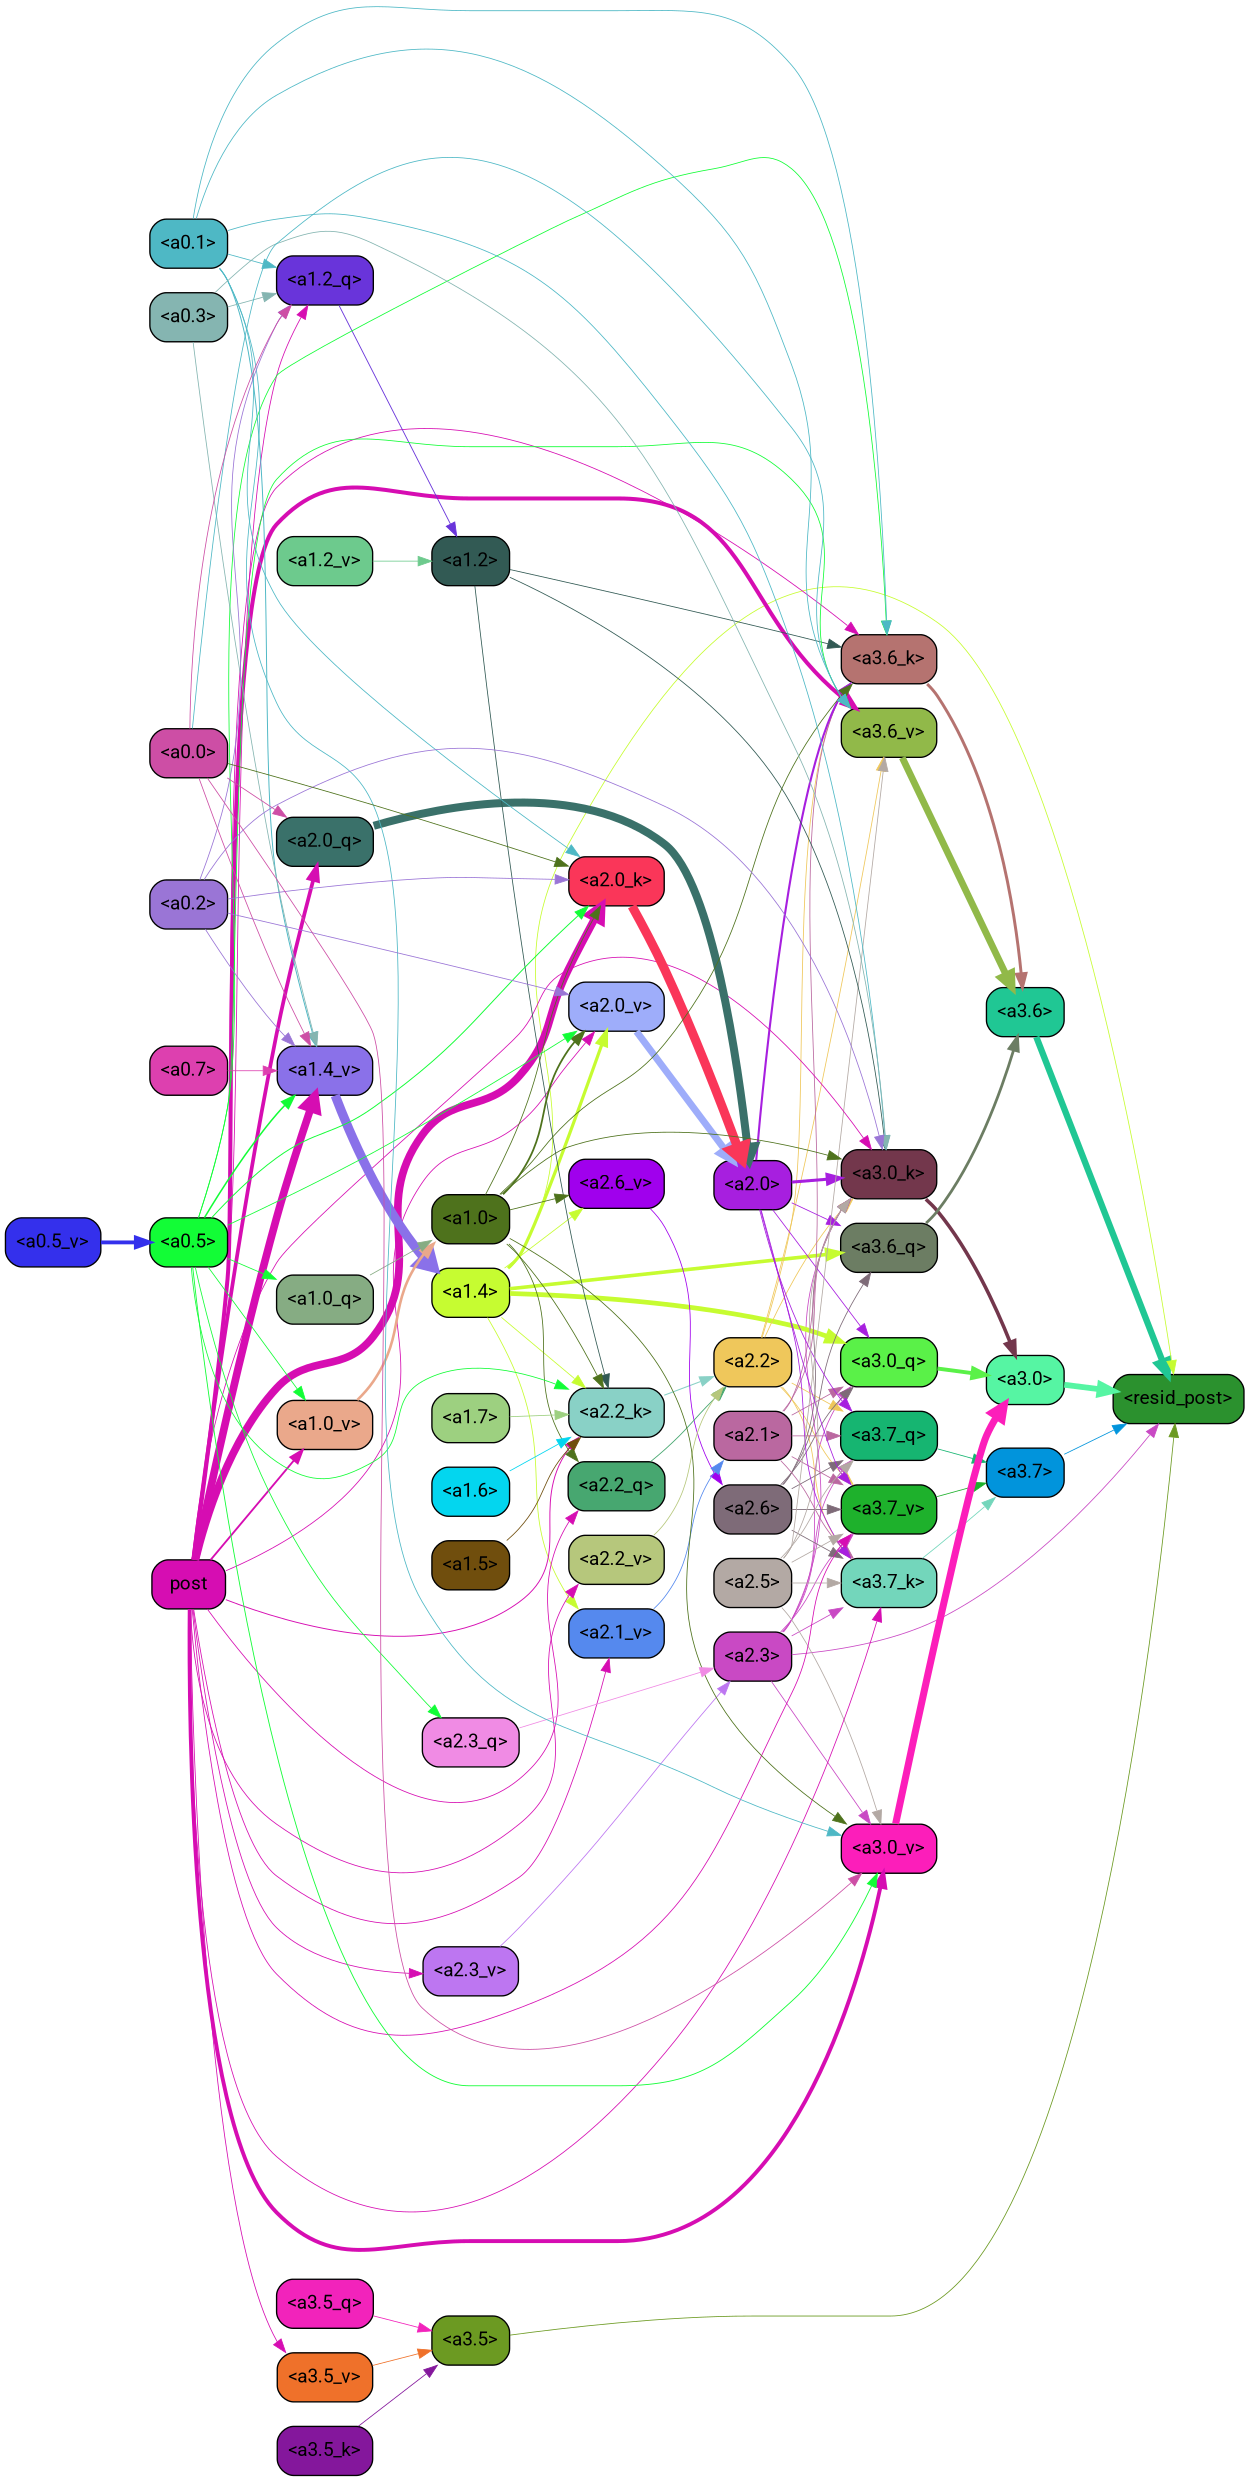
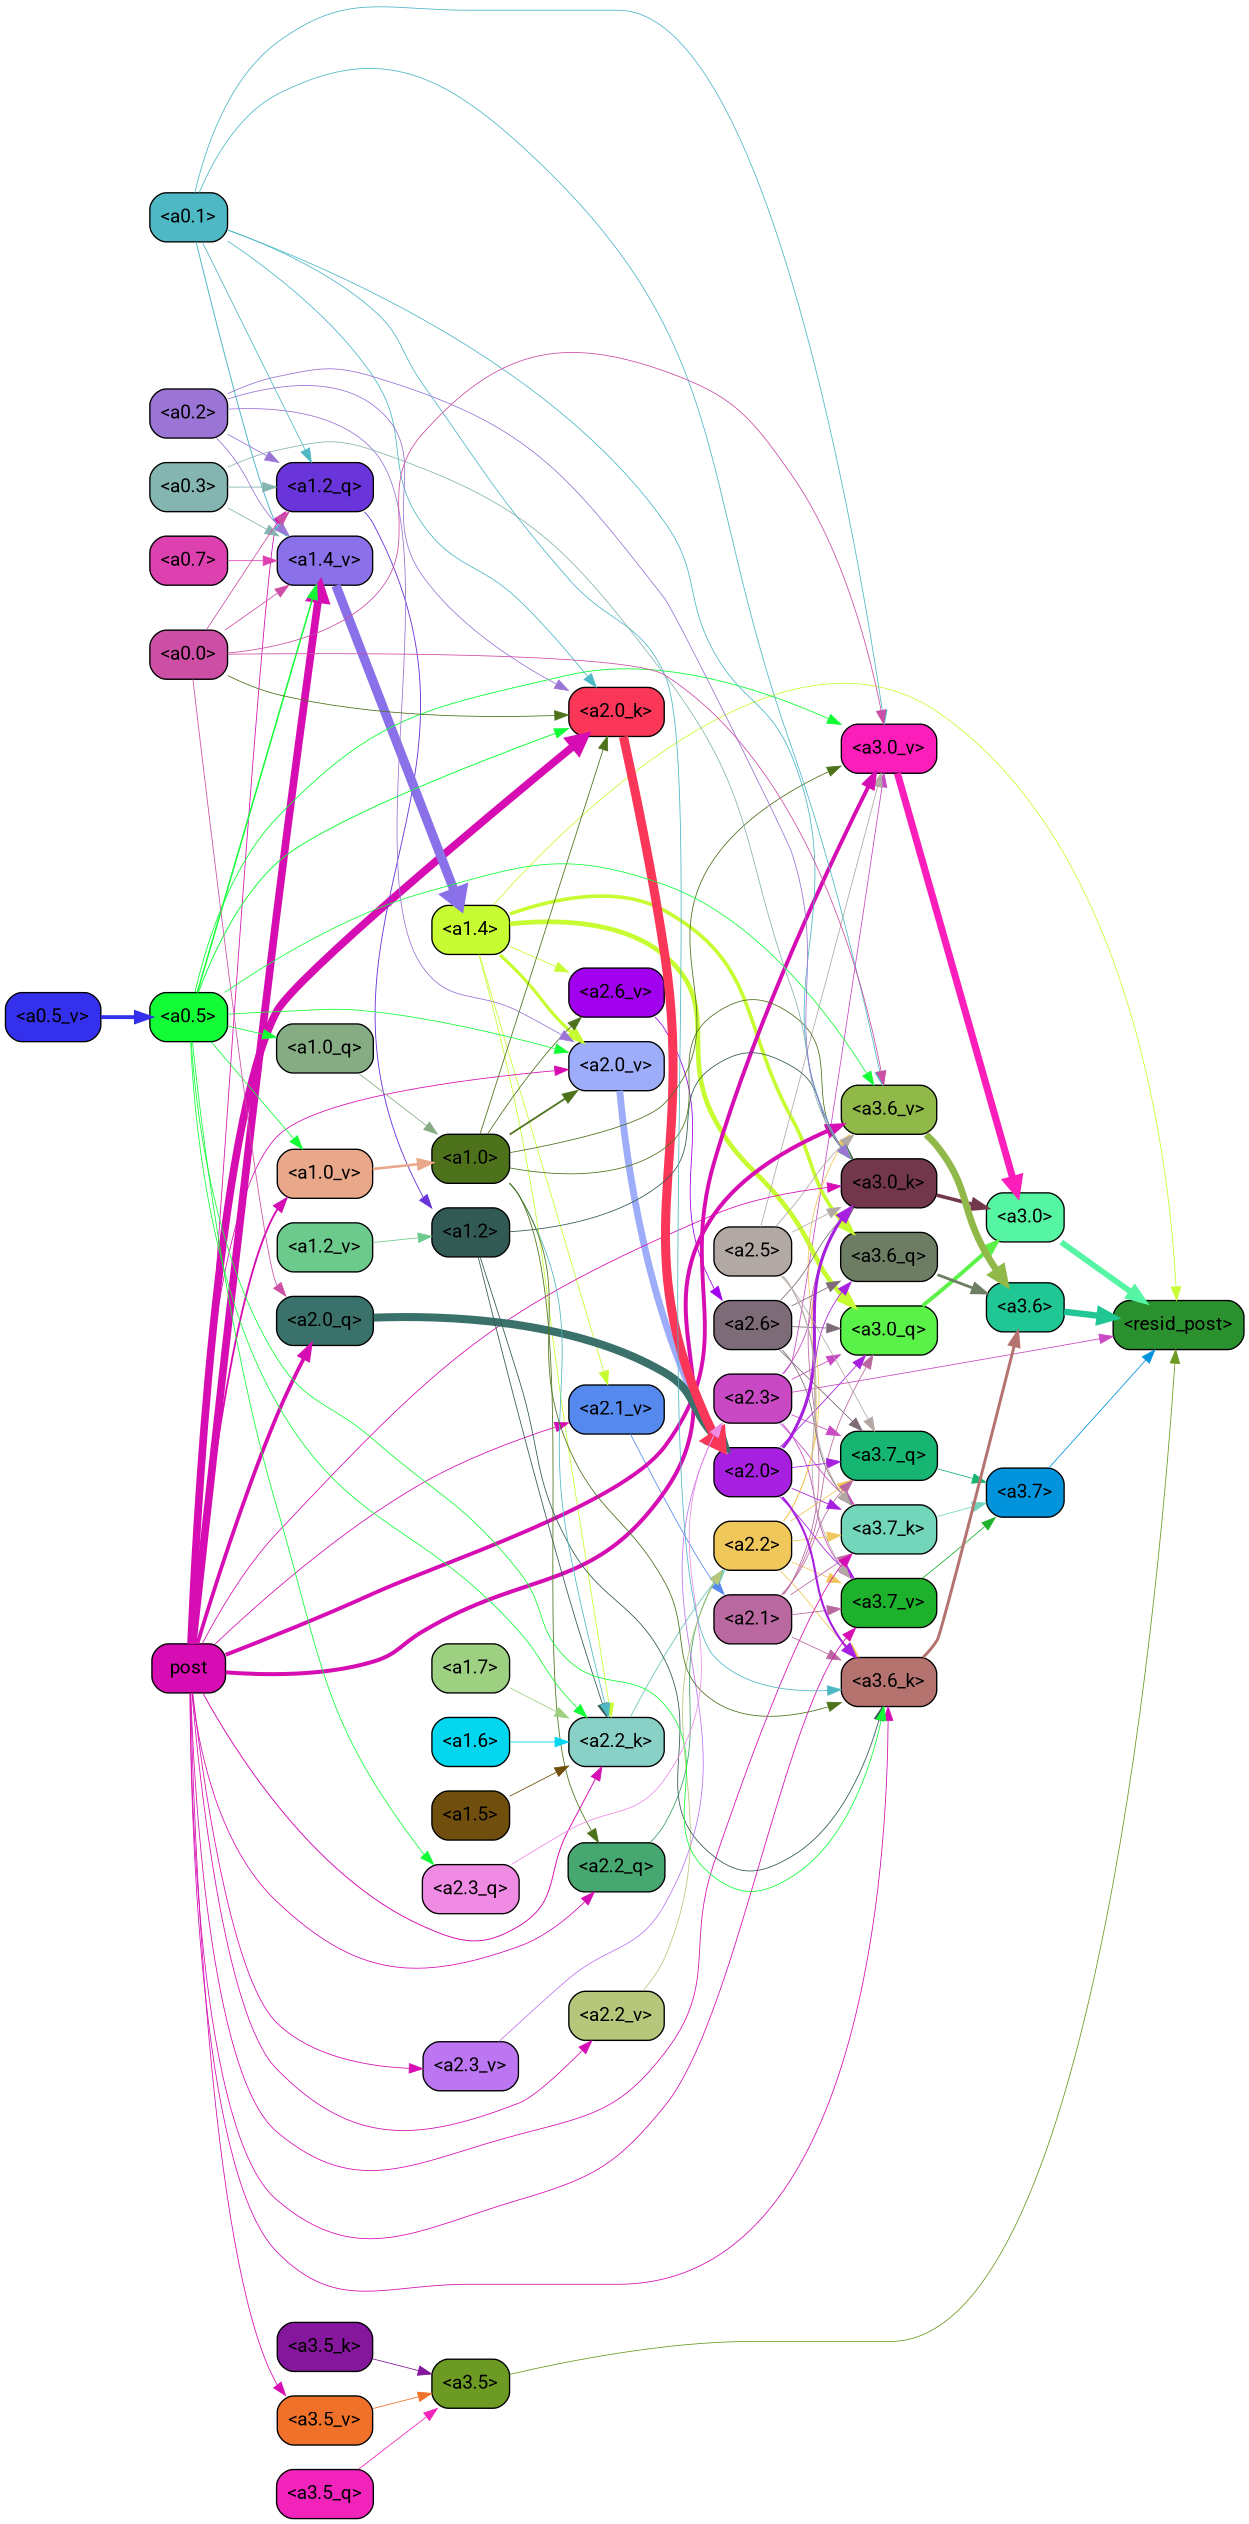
edge "<a0.0>" -> "<a3.6_v>": color #4eb8c5 -> #cd4ea5
edge "<a1.0>" -> "<a2.2_k>": color #4e721c -> #4eb8c5
edge "<a2.6>" -> "<a3.7_v>": removed
